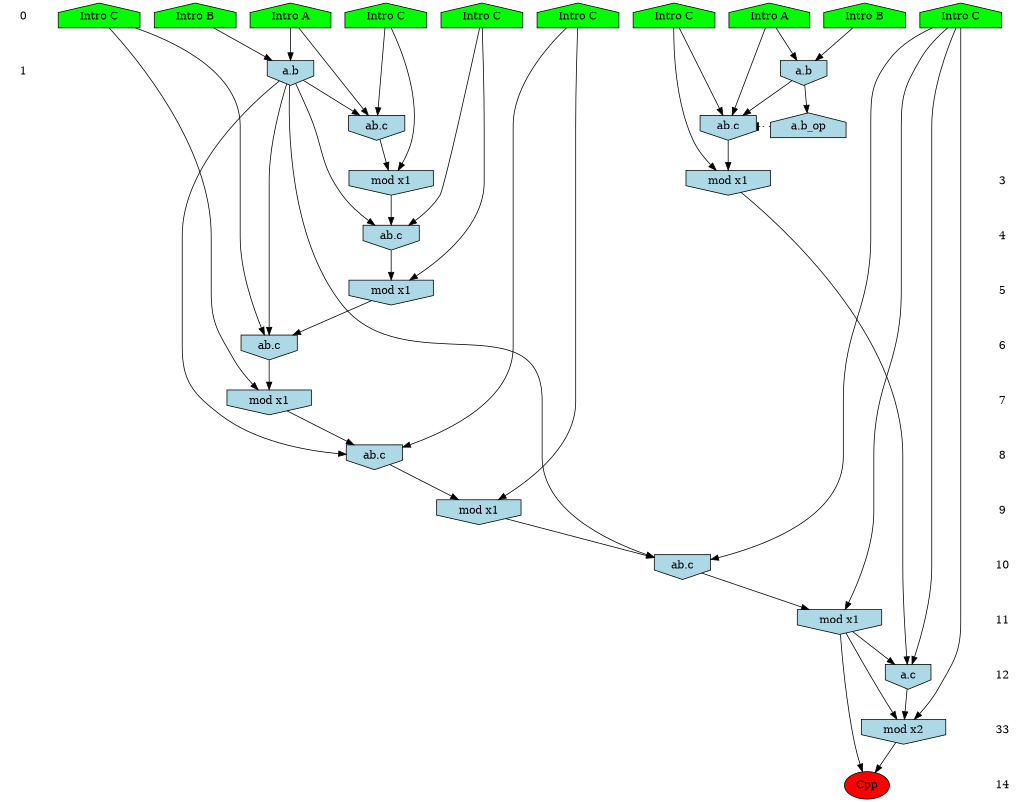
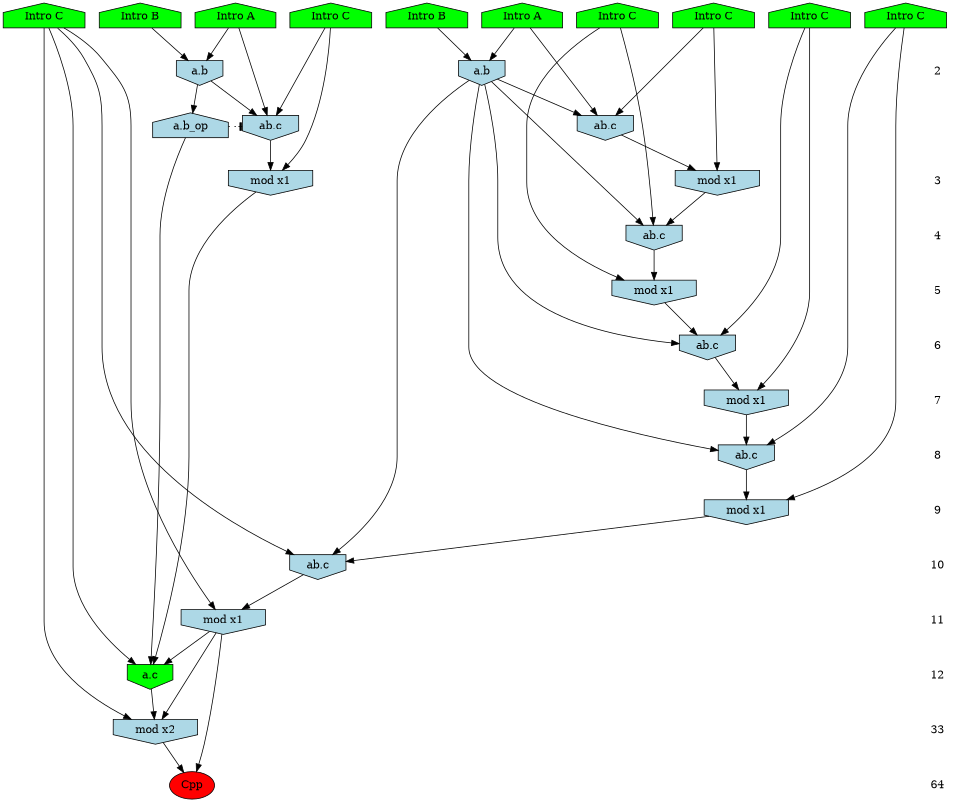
node "0": removed
node "1": label "1" -> "2"
edge "a.b_op" -> "a.c": added
node "a.c": fillcolor lightblue -> green
node "14": label "14" -> "64"
